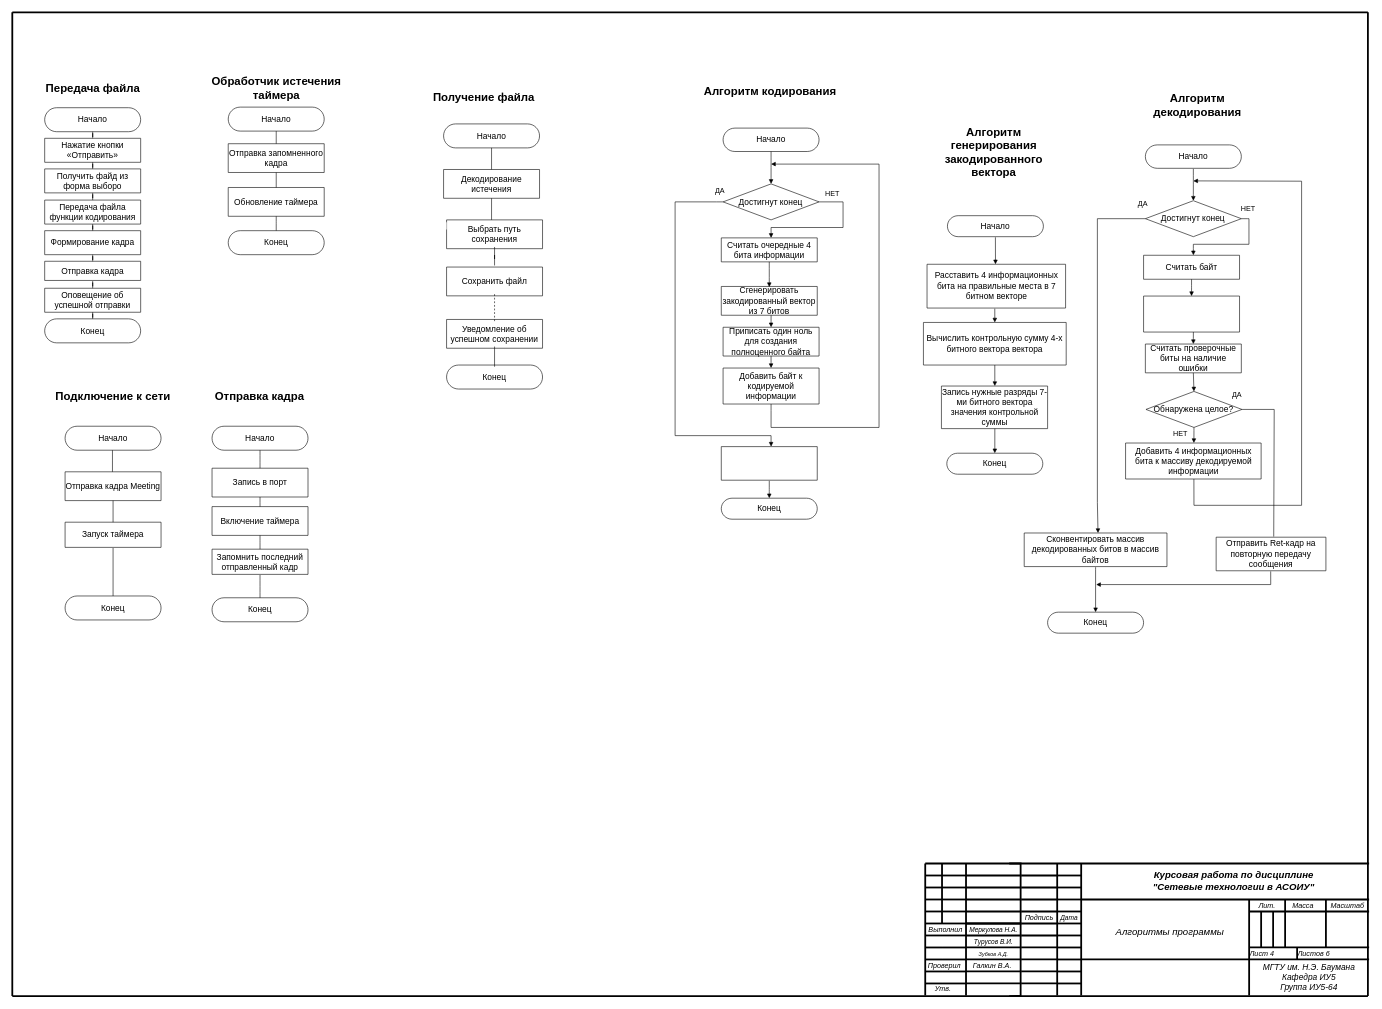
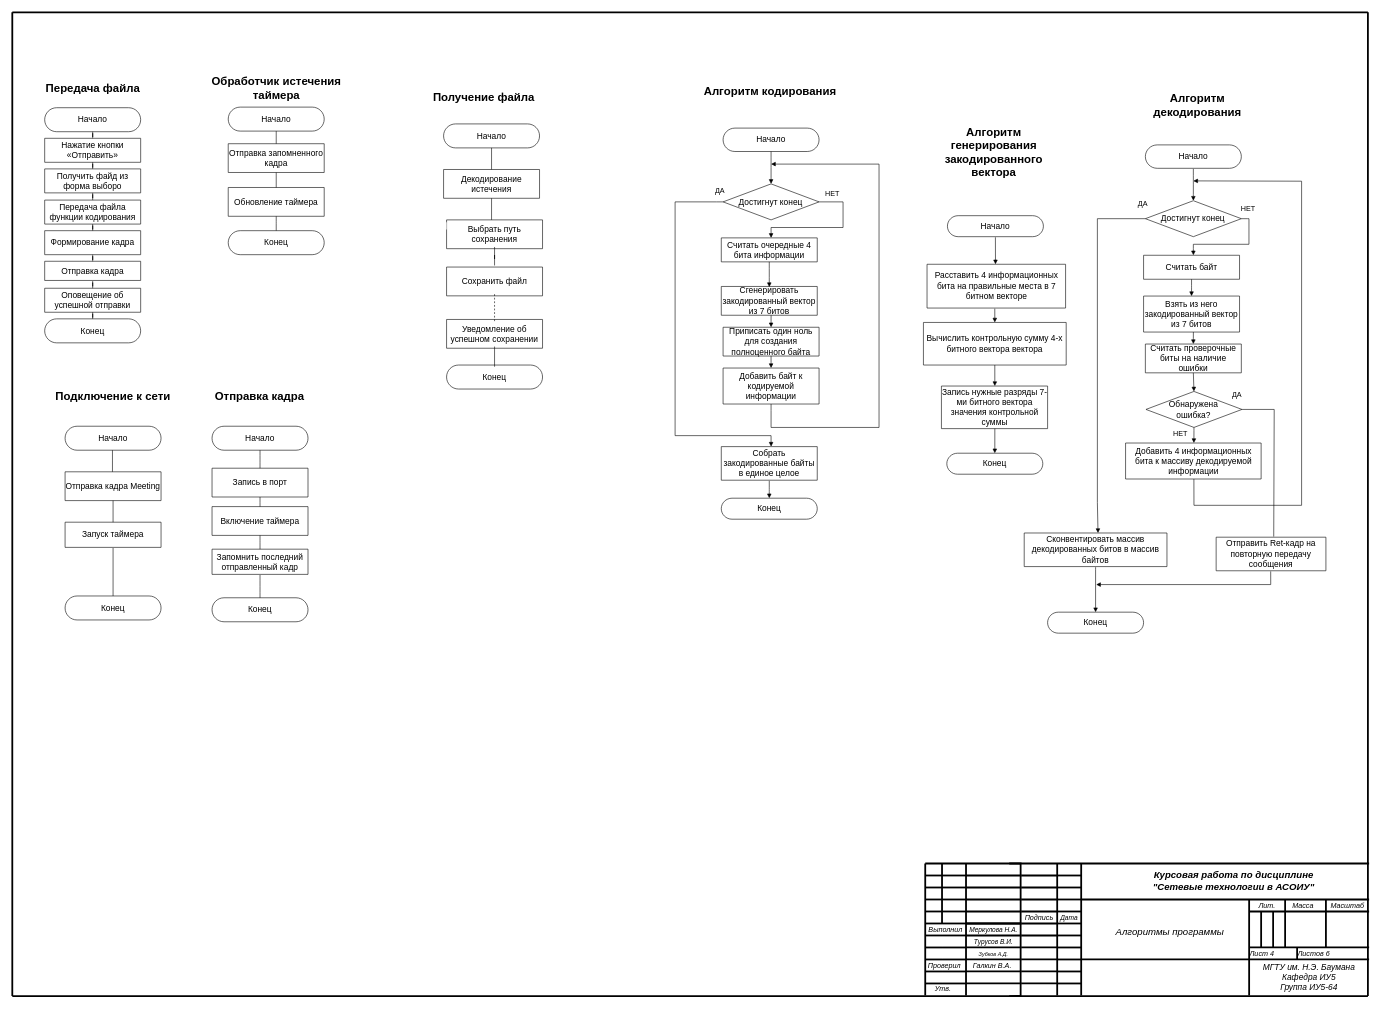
node "Взять из него закодированный вектор из 7 битов": added
node "Обнаружена целое?": label "Обнаружена целое?" -> "Обнаружена ошибка?"
node "Собрать закодированные байты в единое целое": added
